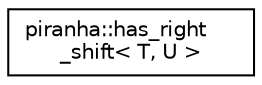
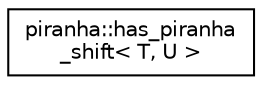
node "piranha::has_right _shift< T, U >": label "piranha::has_right _shift< T, U >" -> "piranha::has_piranha _shift< T, U >"
